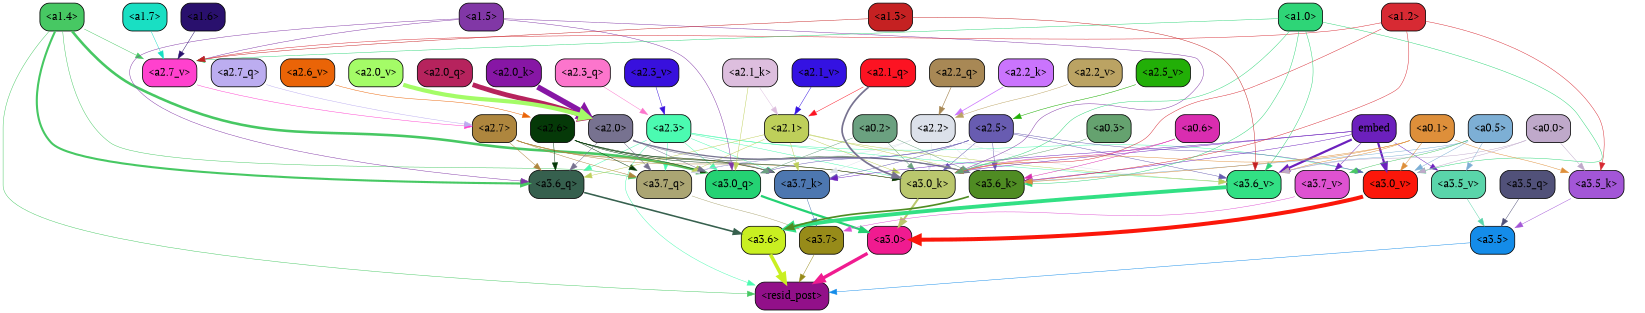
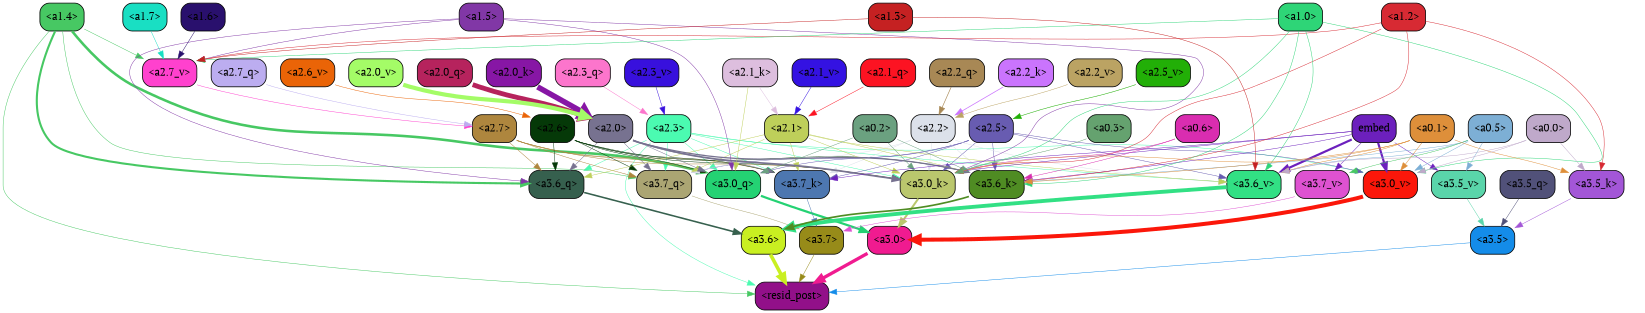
edge "<a2.1_q>" -> "<a3.0_k>": now "<a2.0>" -> "<a3.0_k>"
